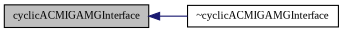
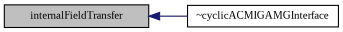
node "cyclicACMIGAMGInterface": label "cyclicACMIGAMGInterface" -> "internalFieldTransfer"
